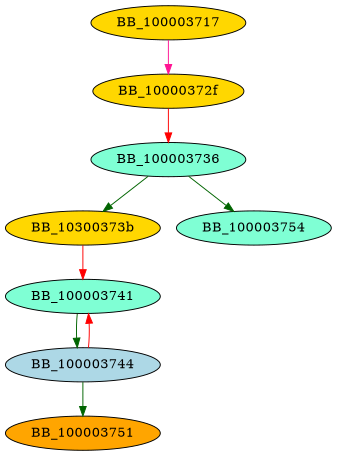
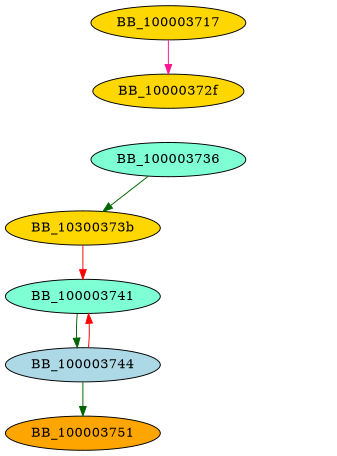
edge "BB_10000372f" -> "BB_100003736": removed
node "BB_100003754": removed
